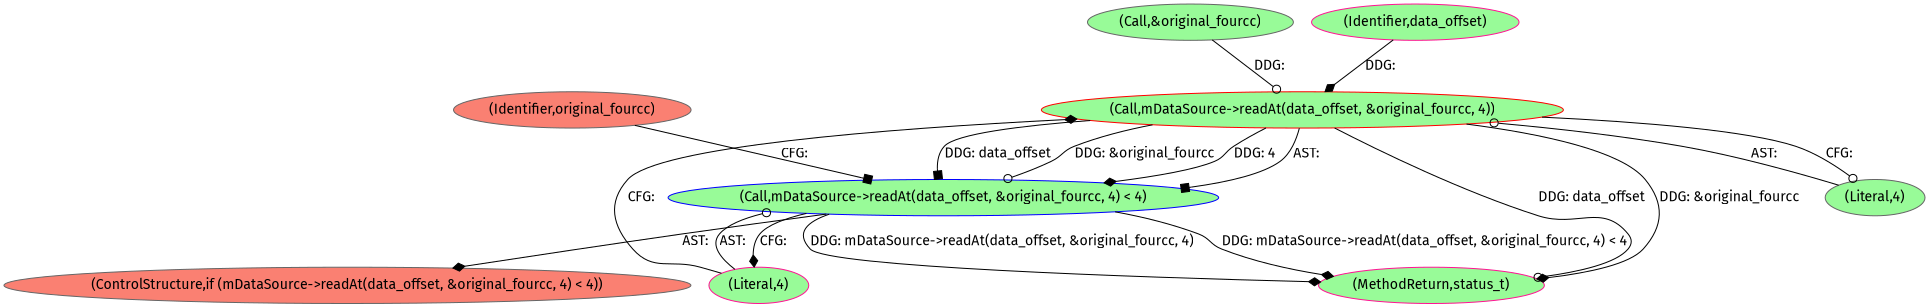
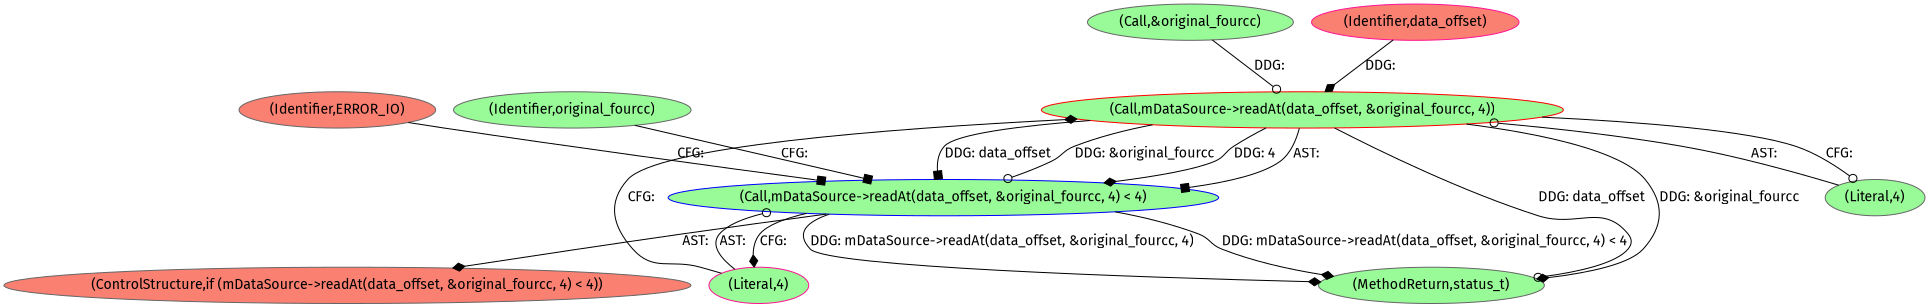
node "(Identifier,data_offset)": fillcolor palegreen -> salmon
node "(Identifier,ERROR_IO)": added
node "(Identifier,original_fourcc)": fillcolor salmon -> palegreen
node "(MethodReturn,status_t)": color deeppink -> gray40
